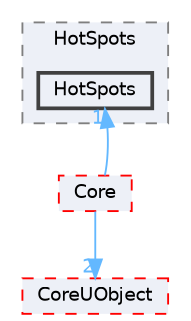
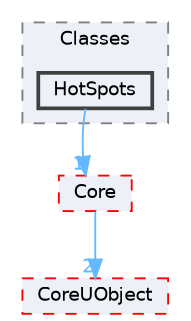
cluster "HotSpots": label "HotSpots" -> "Classes"
edge "Core" -> "HotSpots": reversed
